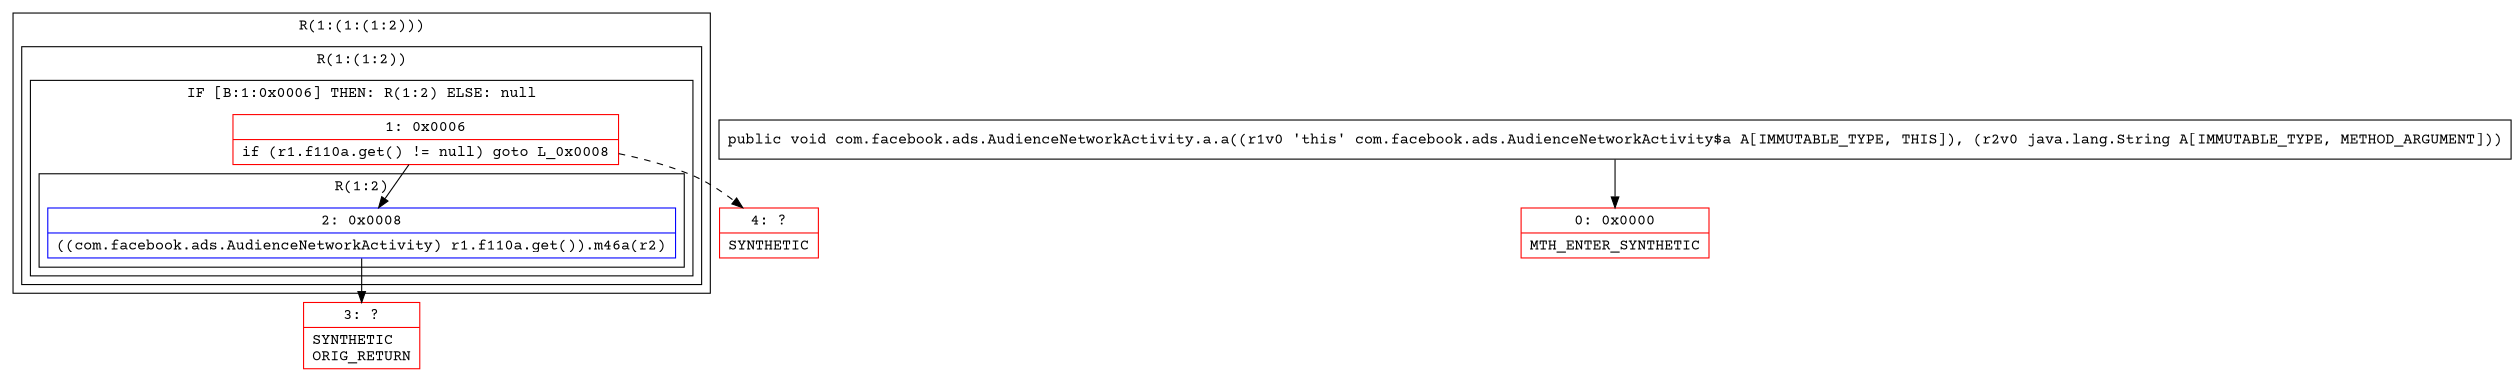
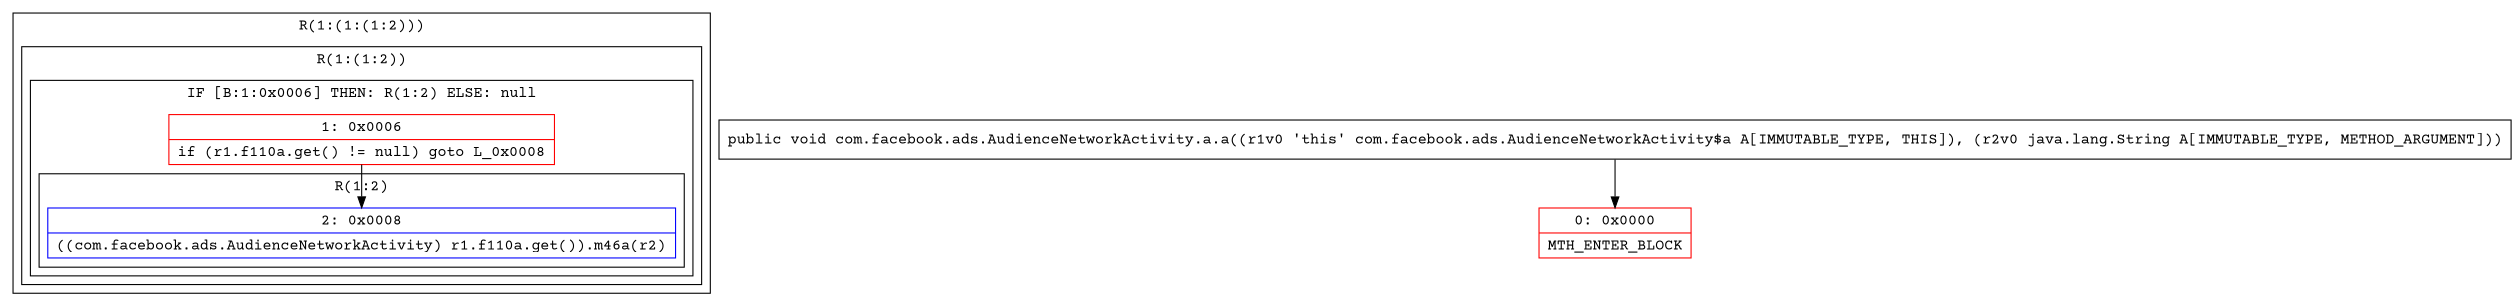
node "4: ?": removed
node "0: 0x0000": text "MTH_ENTER_SYNTHETIC" -> "MTH_ENTER_BLOCK"
node "3: ?": removed
